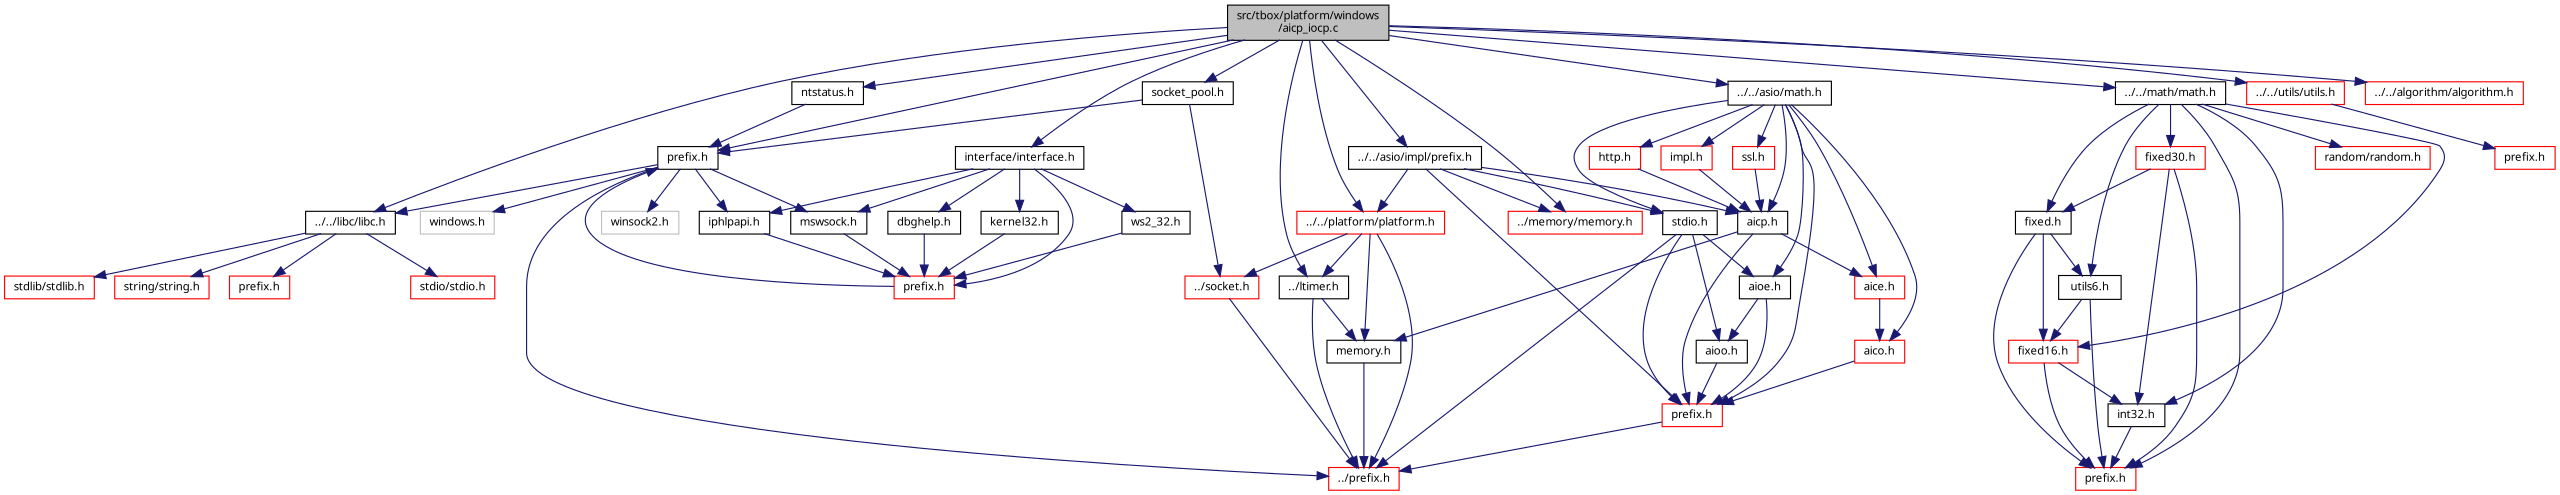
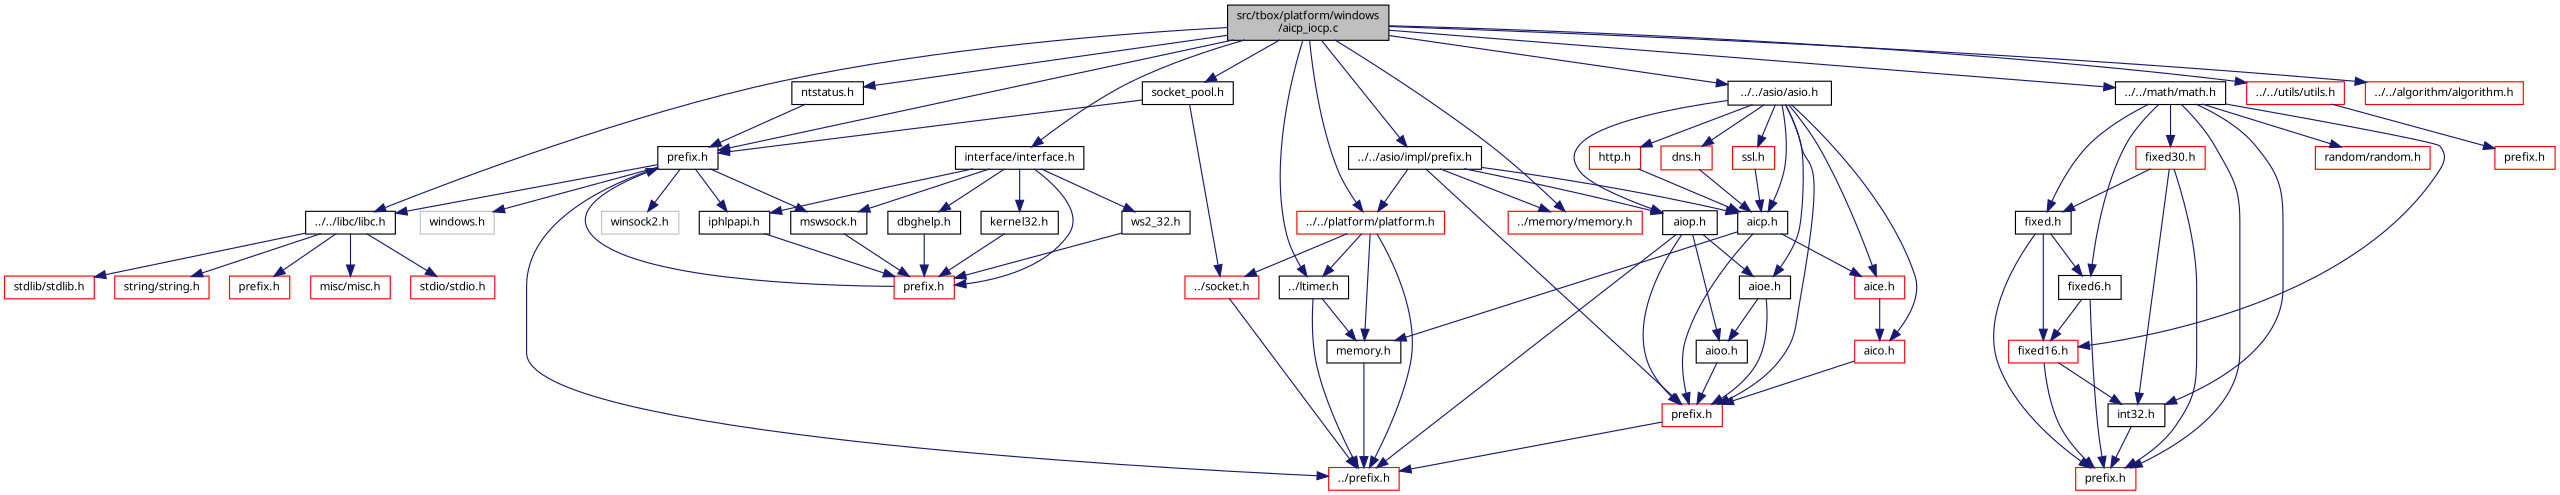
node "../../asio/math.h": label "../../asio/math.h" -> "../../asio/asio.h"
node "impl.h": label "impl.h" -> "dns.h"
node "stdio.h": label "stdio.h" -> "aiop.h"
node "misc/misc.h": added
node "utils6.h": label "utils6.h" -> "fixed6.h"
